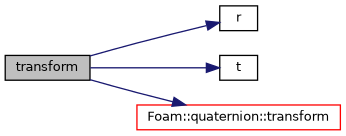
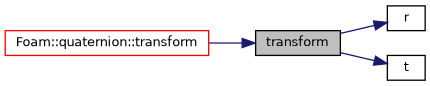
edge "transform" -> "Foam::quaternion::transform": reversed
